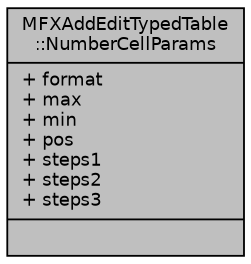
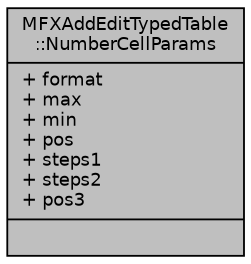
node "MFXAddEditTypedTable": text "+ steps3" -> "+ pos3"
